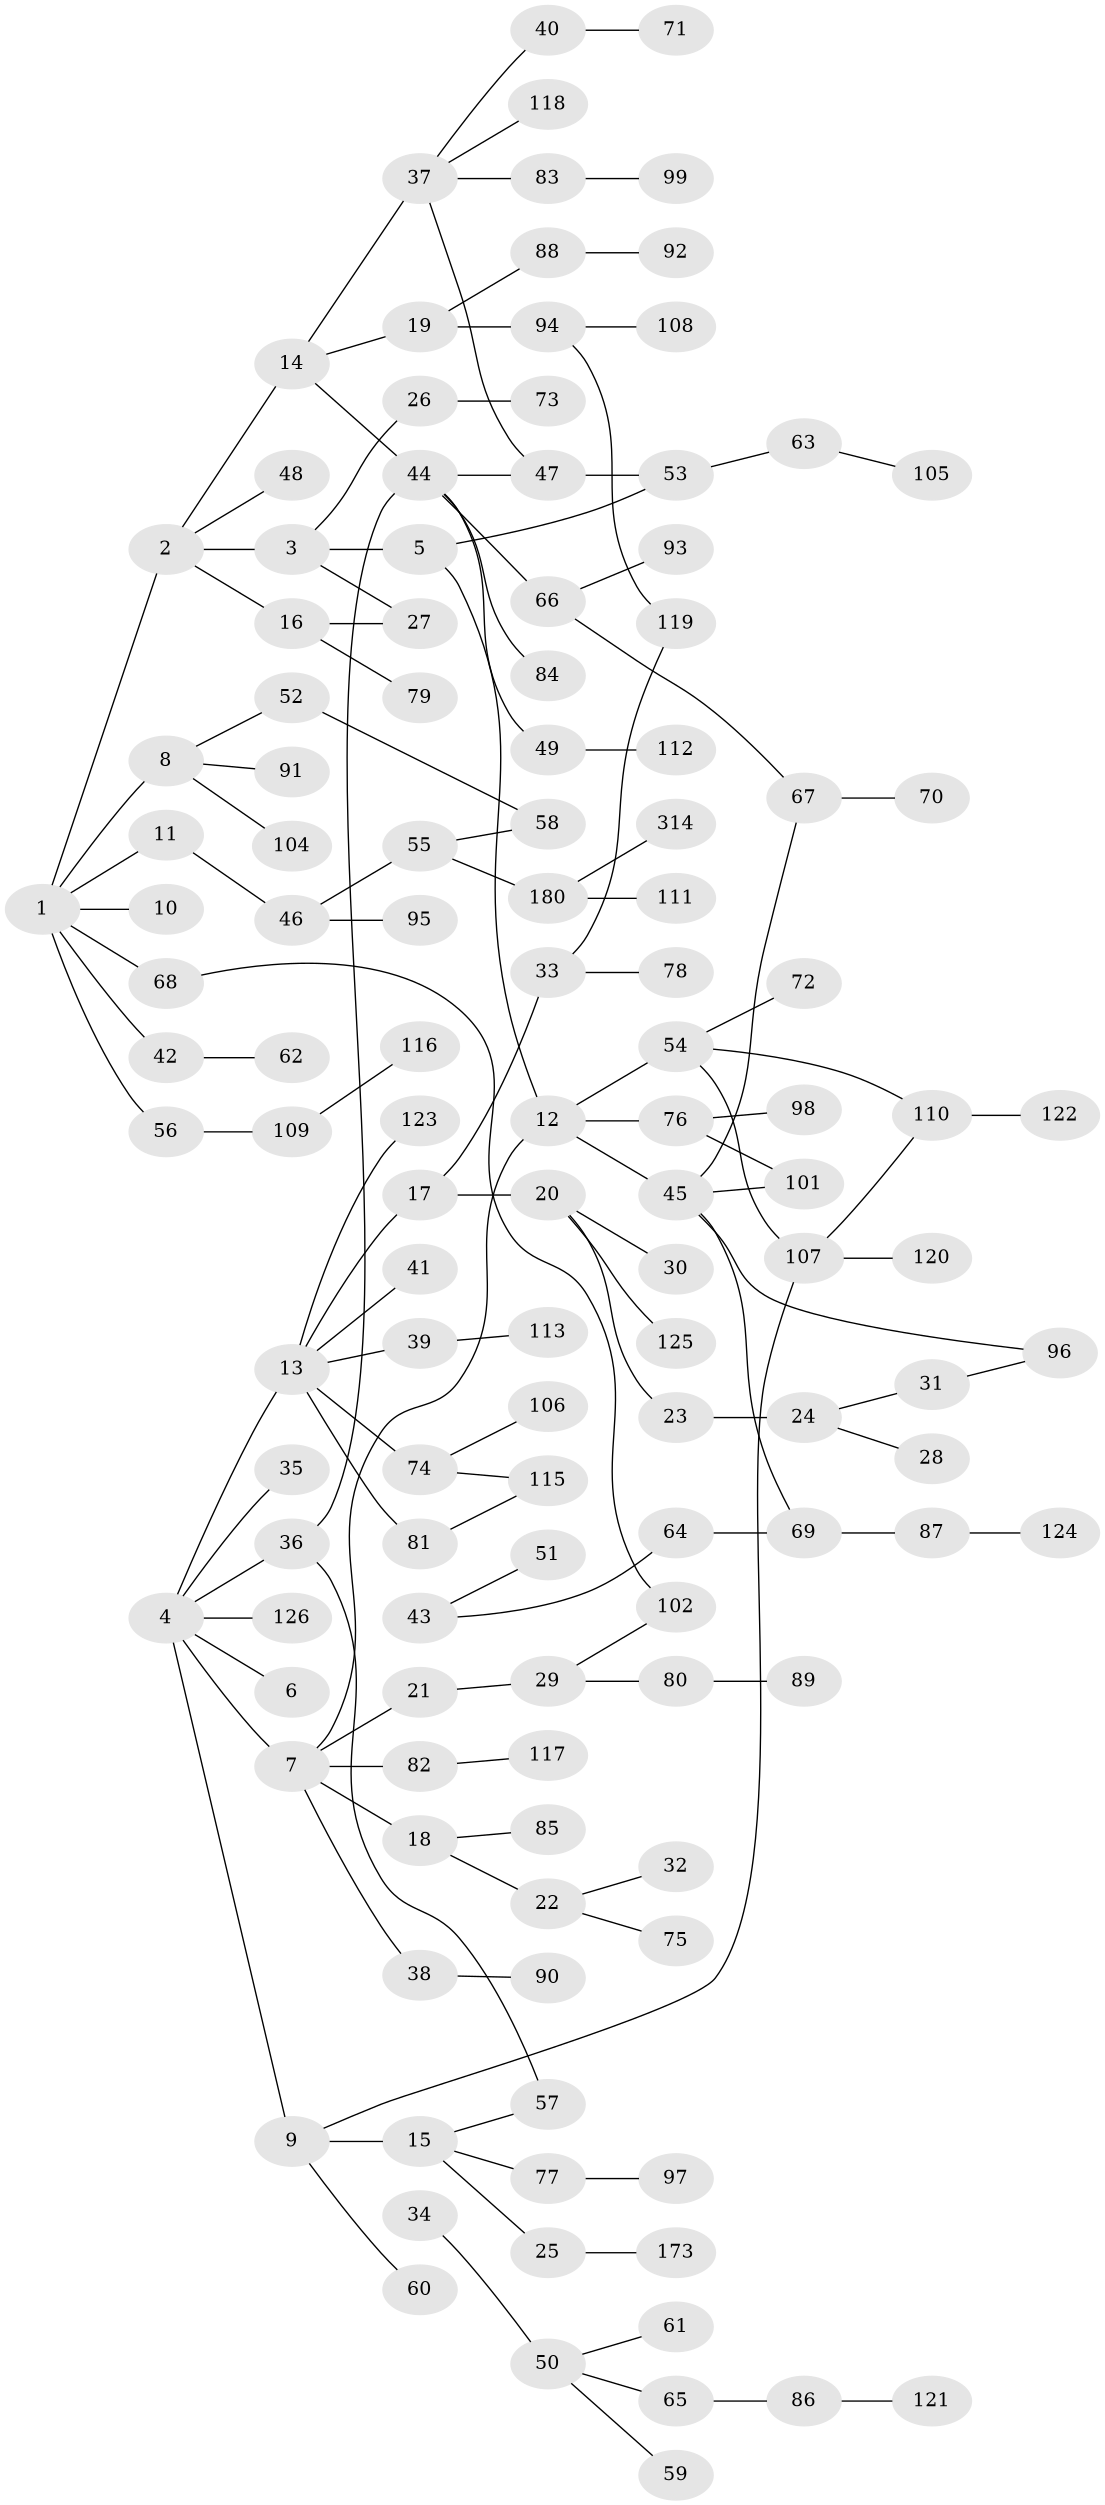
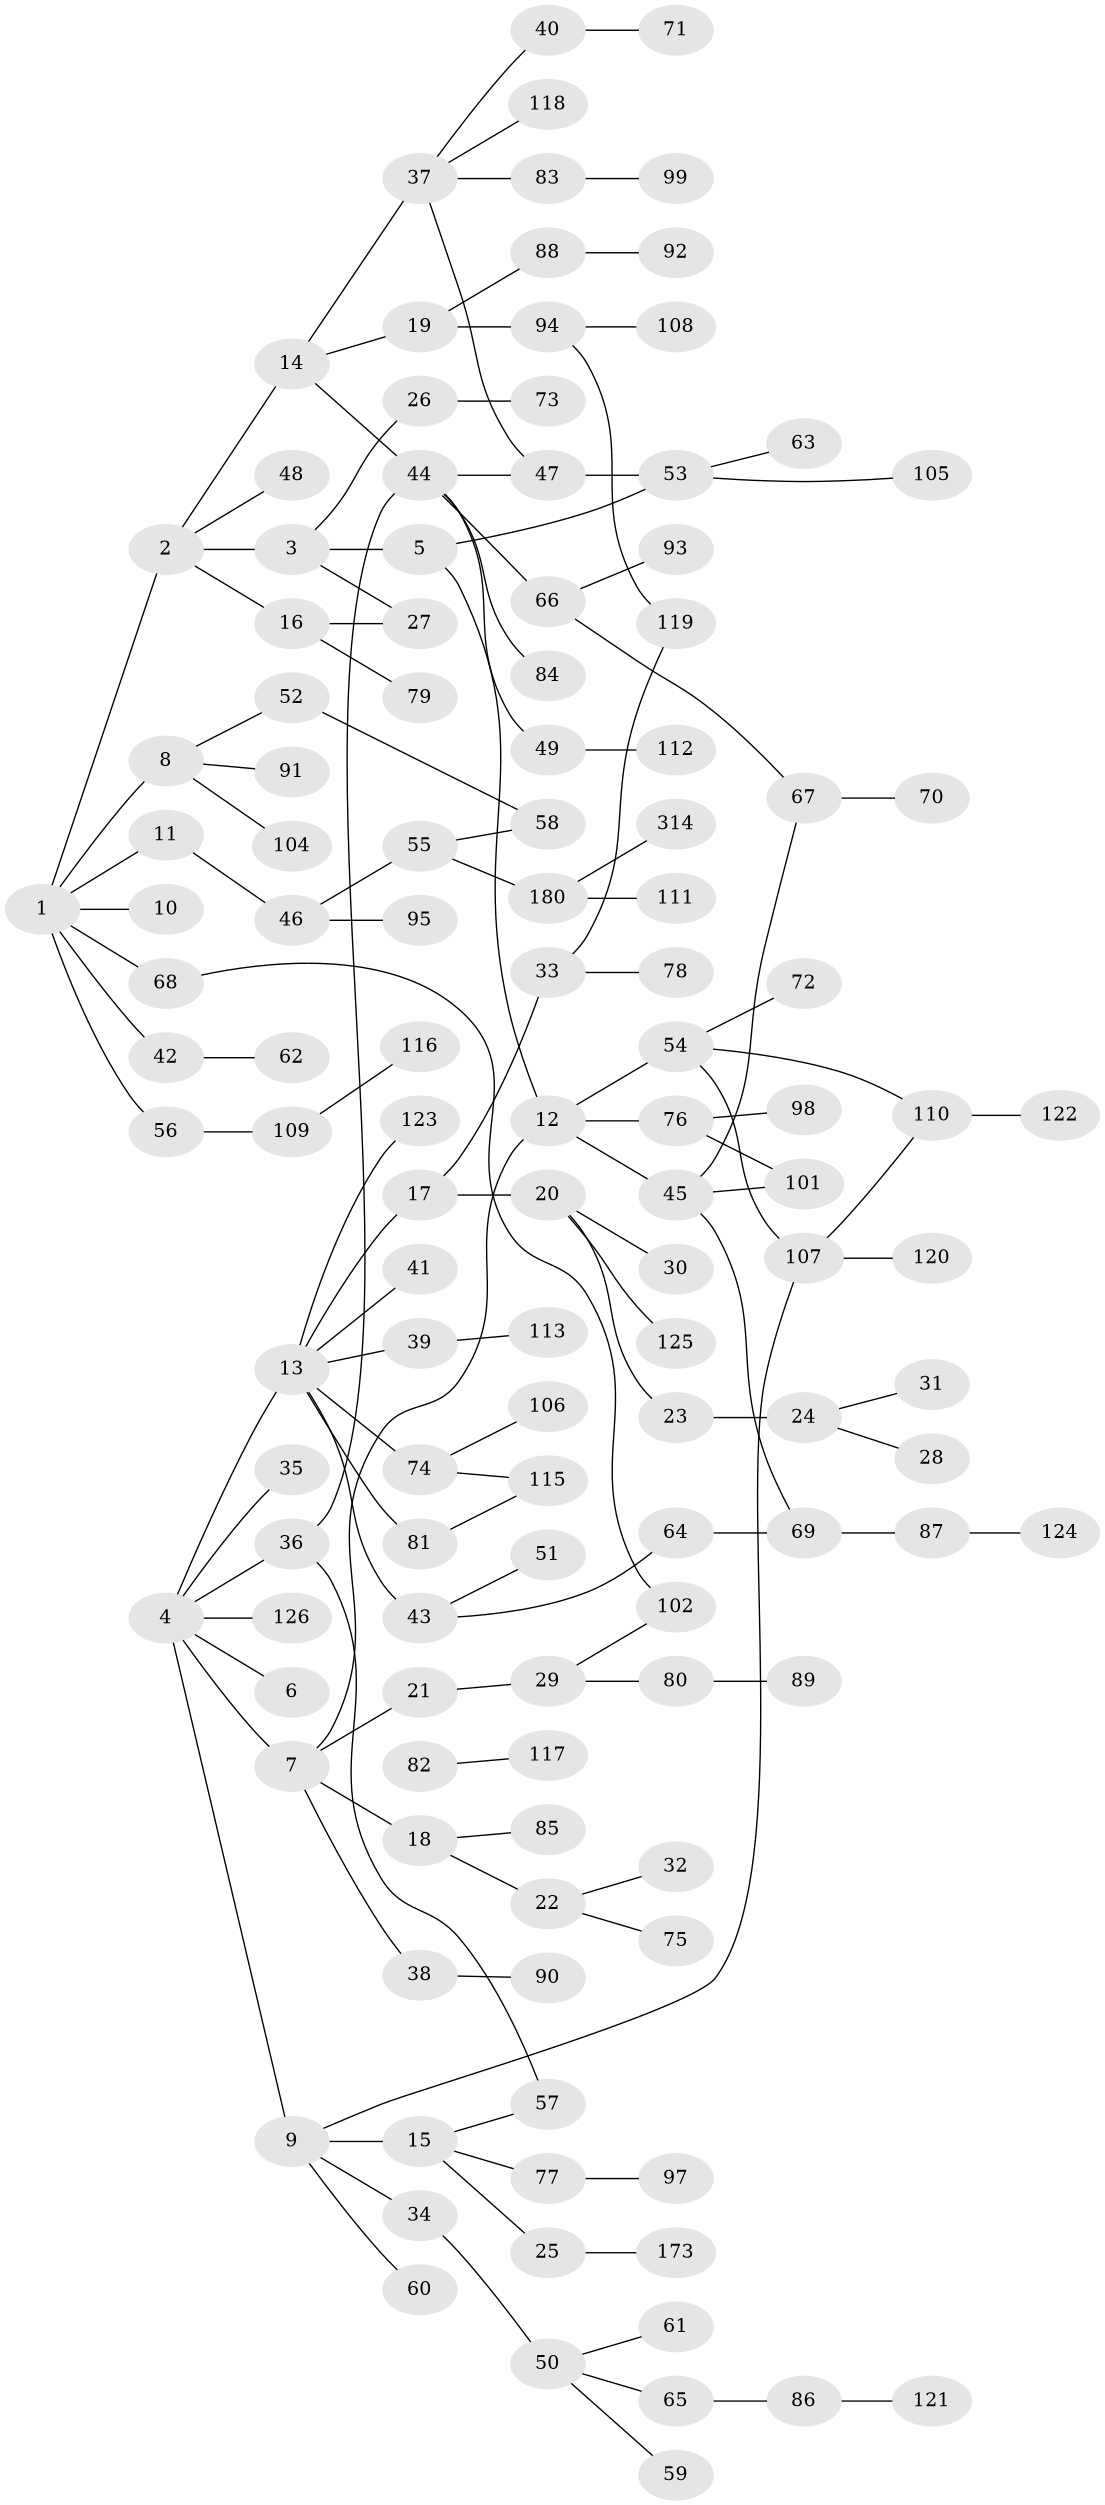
edge "63" -- "105": now "53" -- "105"
node "96": removed
edge "13" -- "43": added
edge "7" -- "82": removed
edge "9" -- "34": added
